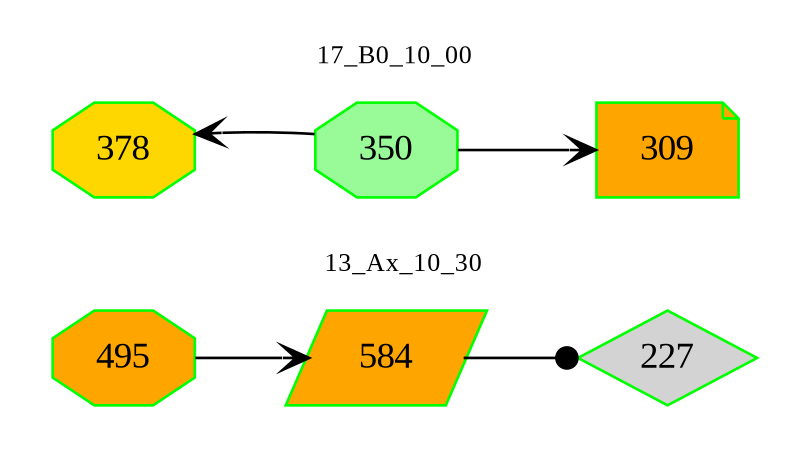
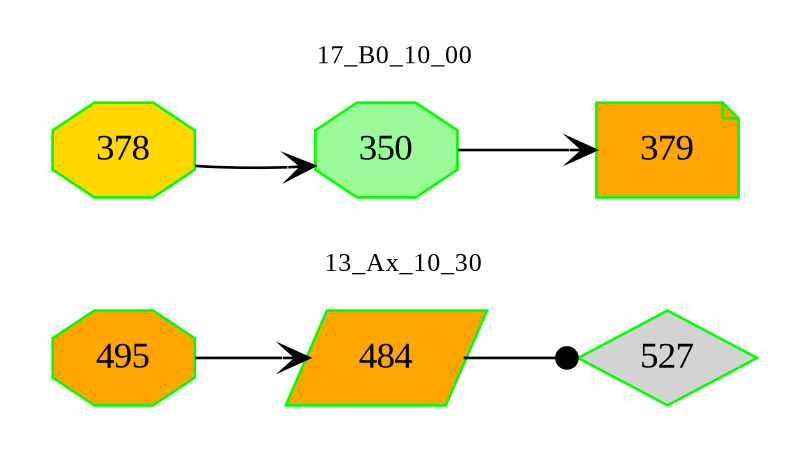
edge "350" -> "378": reversed
node "309": label "309" -> "379"
node "584": label "584" -> "484"
node "227": label "227" -> "527"
